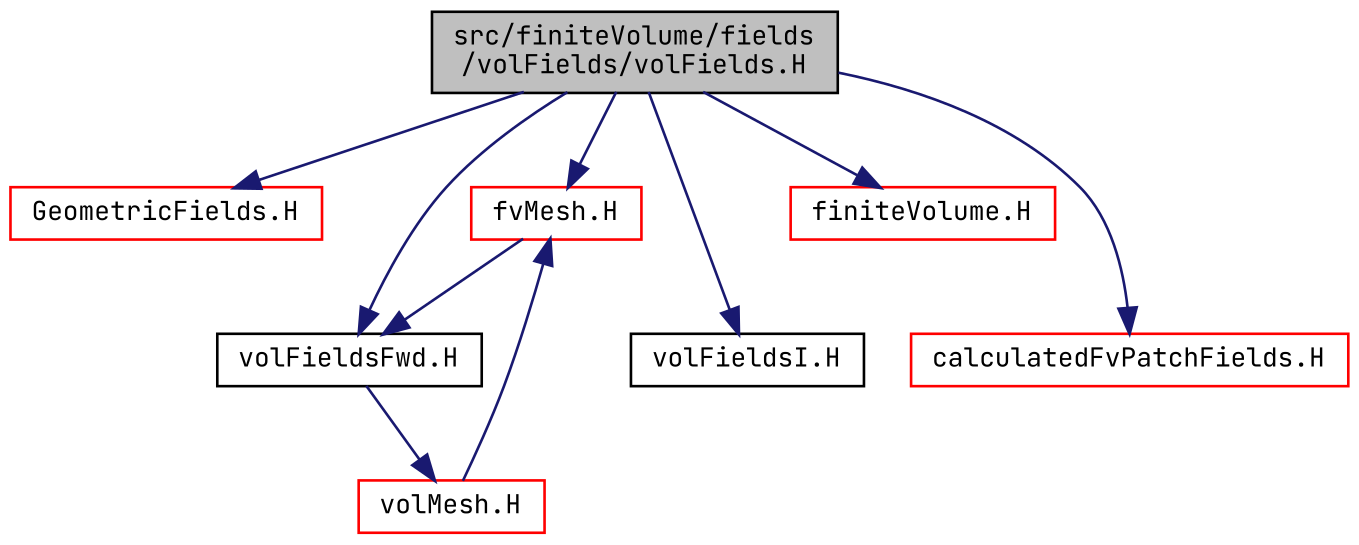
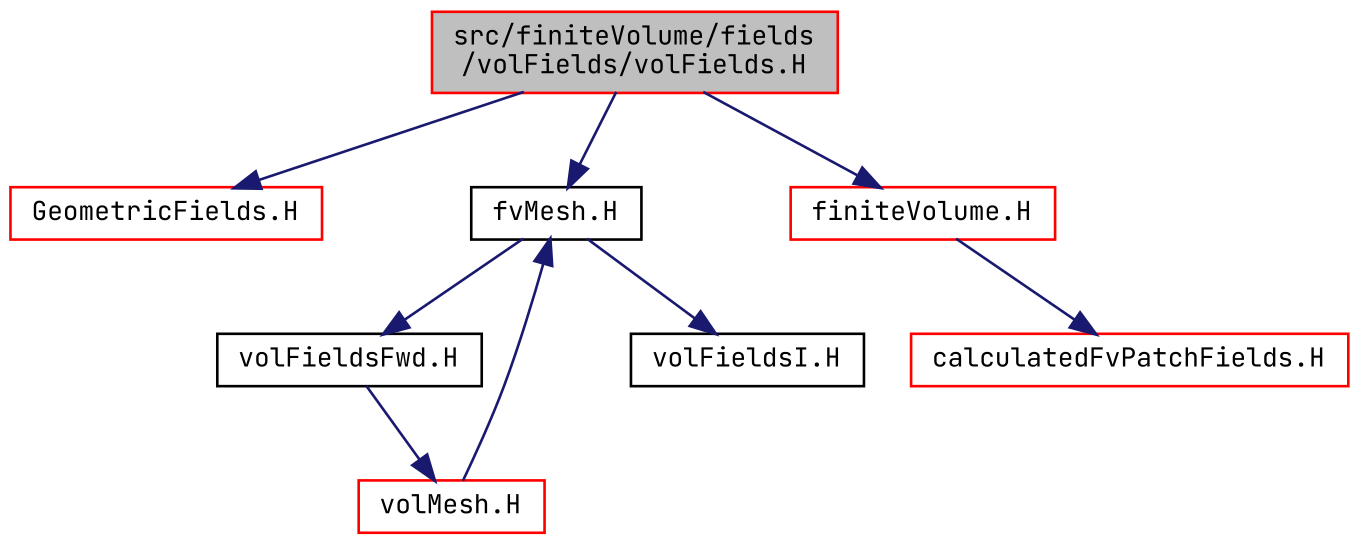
node "src/finiteVolume/fields /volFields/volFields.H": color black -> red
edge "src/finiteVolume/fields /volFields/volFields.H" -> "calculatedFvPatchFields.H": now "finiteVolume.H" -> "calculatedFvPatchFields.H"
edge "src/finiteVolume/fields /volFields/volFields.H" -> "volFieldsFwd.H": removed
edge "src/finiteVolume/fields /volFields/volFields.H" -> "volFieldsI.H": now "fvMesh.H" -> "volFieldsI.H"
node "fvMesh.H": color red -> black
